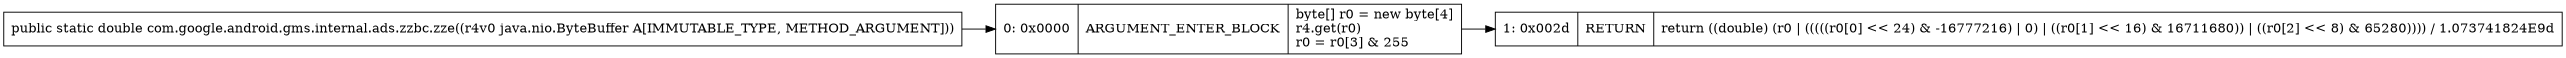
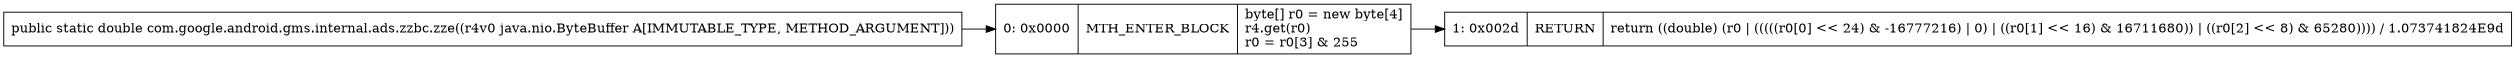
node "0: 0x0000": text "ARGUMENT_ENTER_BLOCK" -> "MTH_ENTER_BLOCK"
